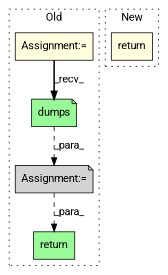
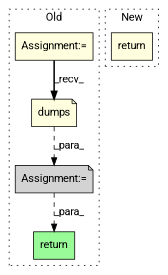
node "dumps": fillcolor palegreen -> lightyellow
